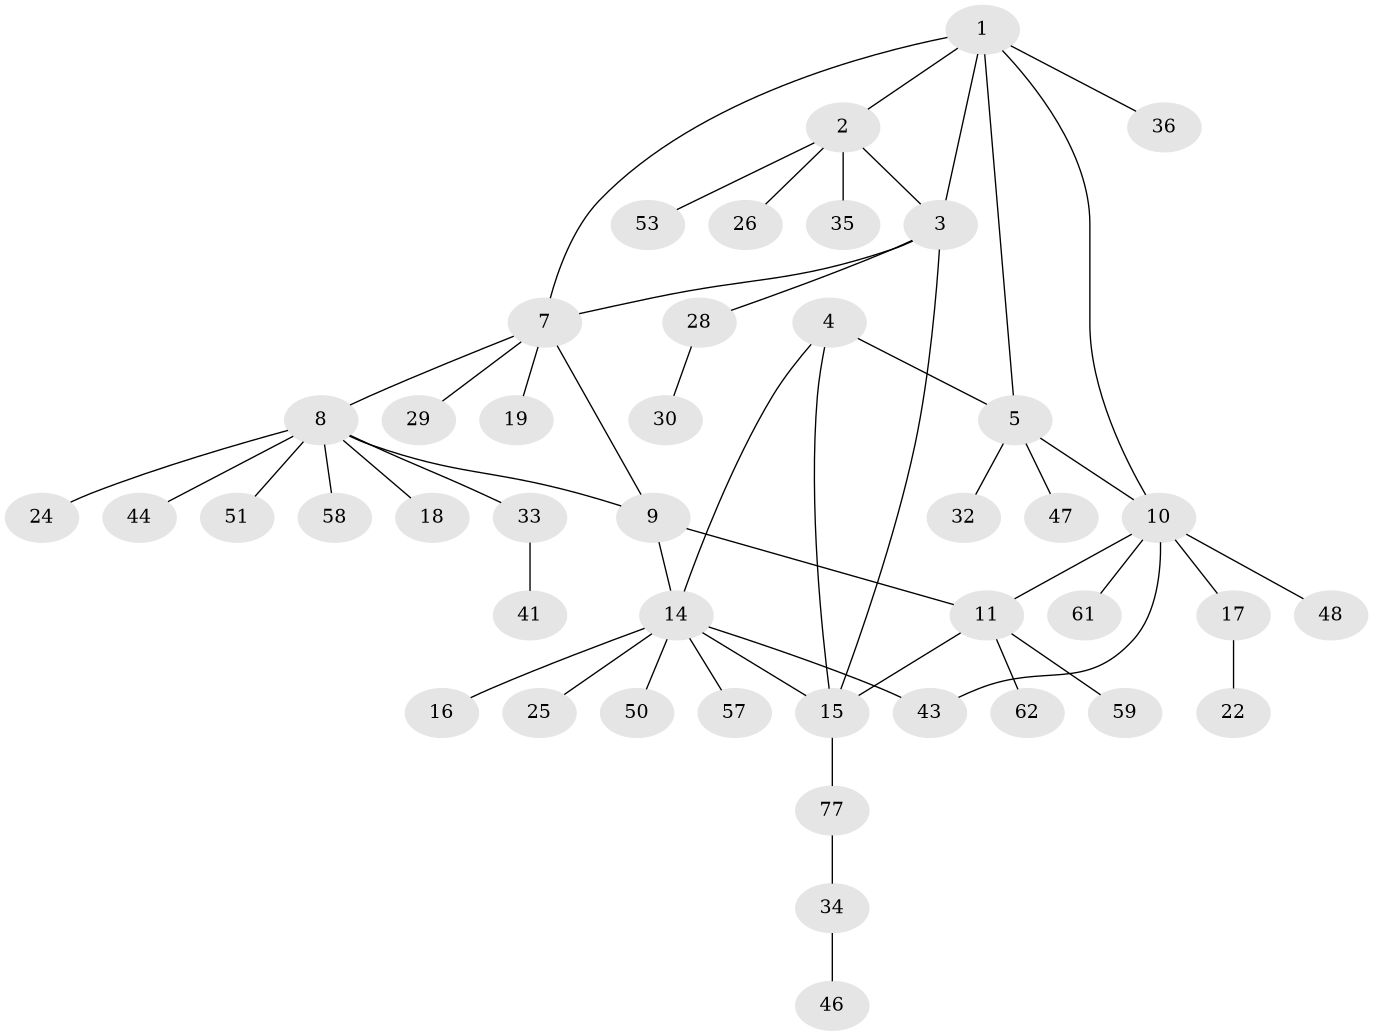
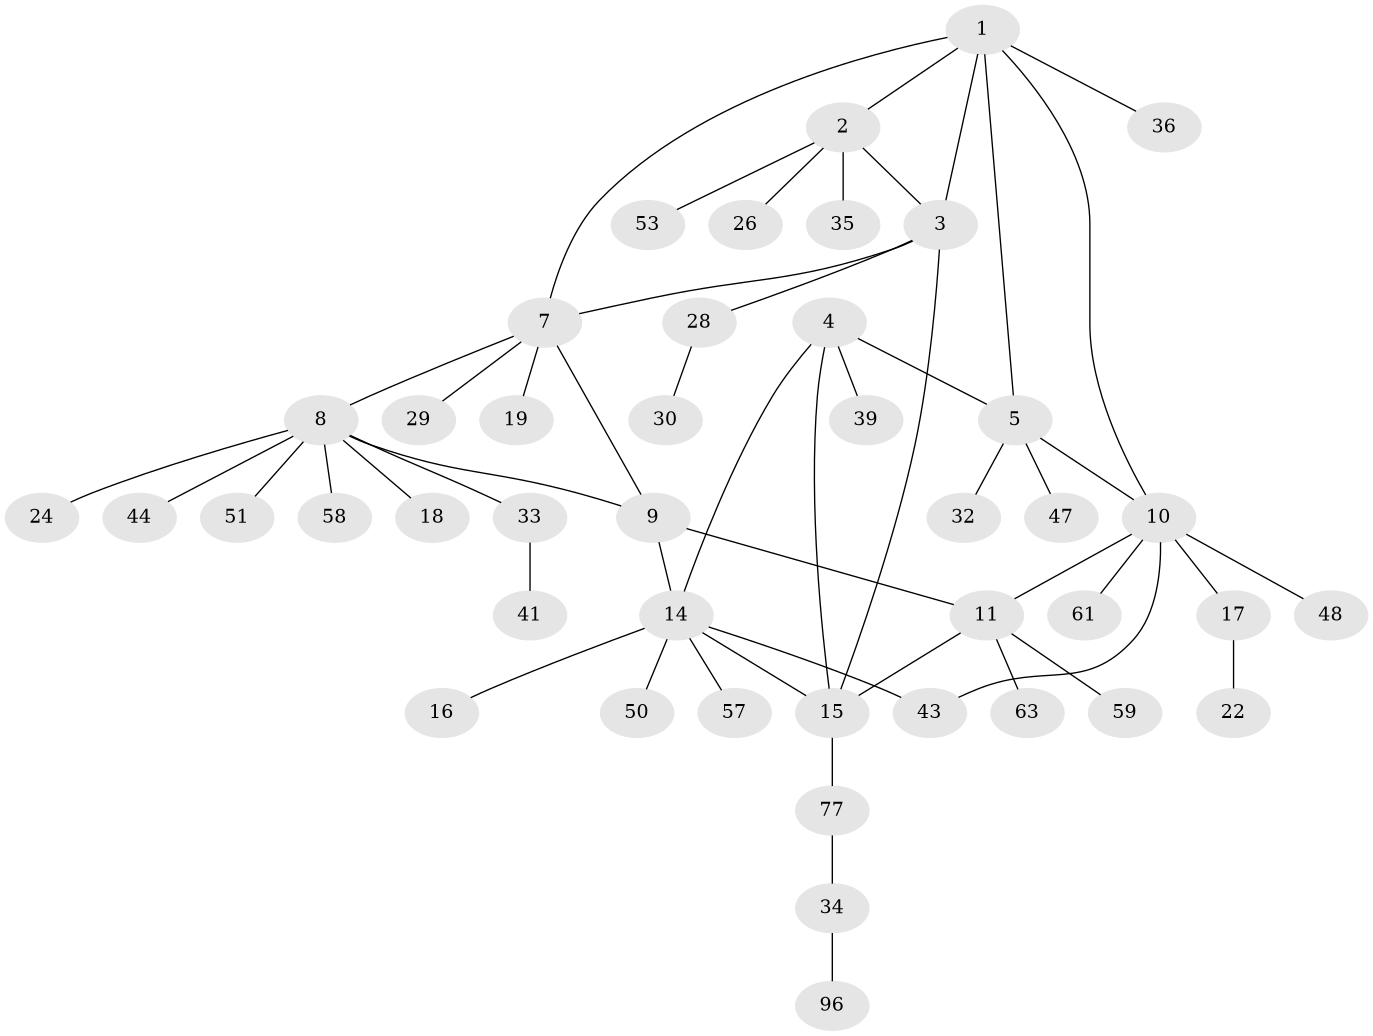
node "39": added
node "25": removed
node "62": label "62" -> "63"
node "46": label "46" -> "96"
